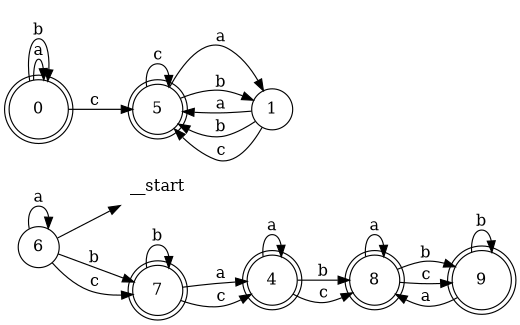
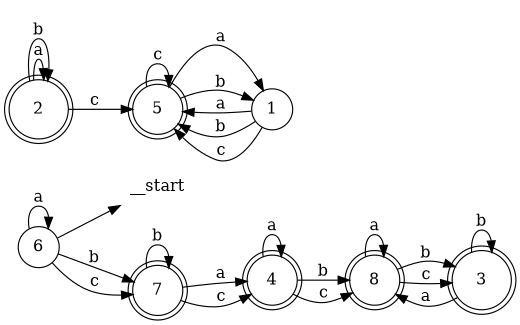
node "0": label "0" -> "2"
node "9": label "9" -> "3"
